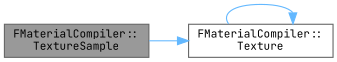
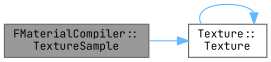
node "FMaterialCompiler:: Texture": label "FMaterialCompiler:: Texture" -> "Texture:: Texture"
